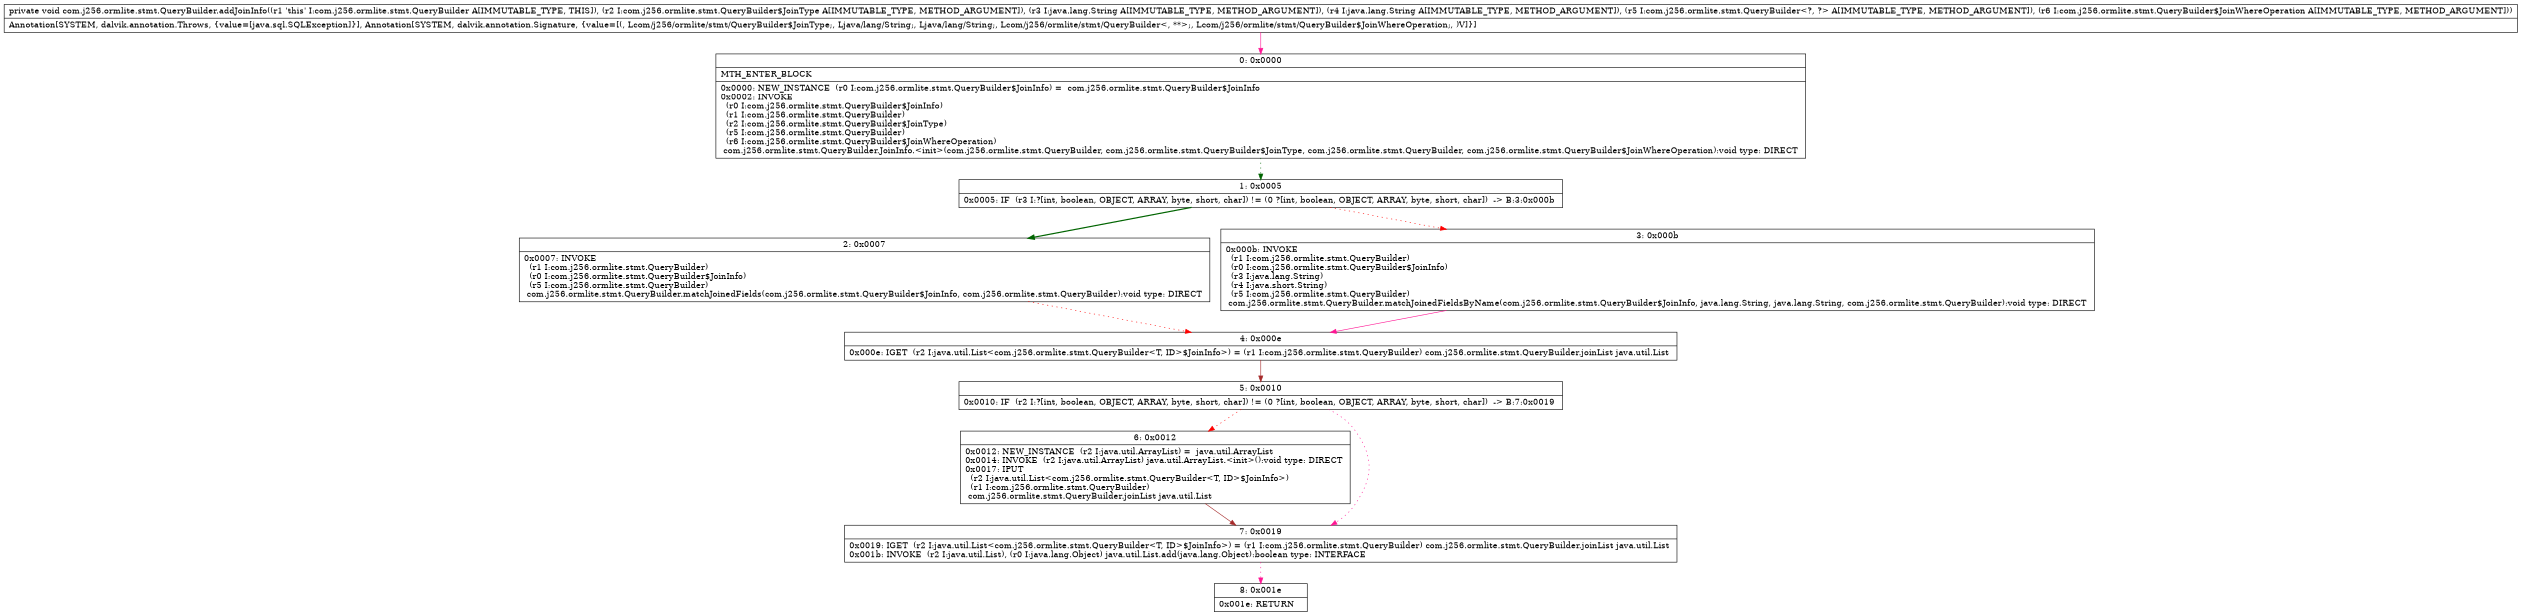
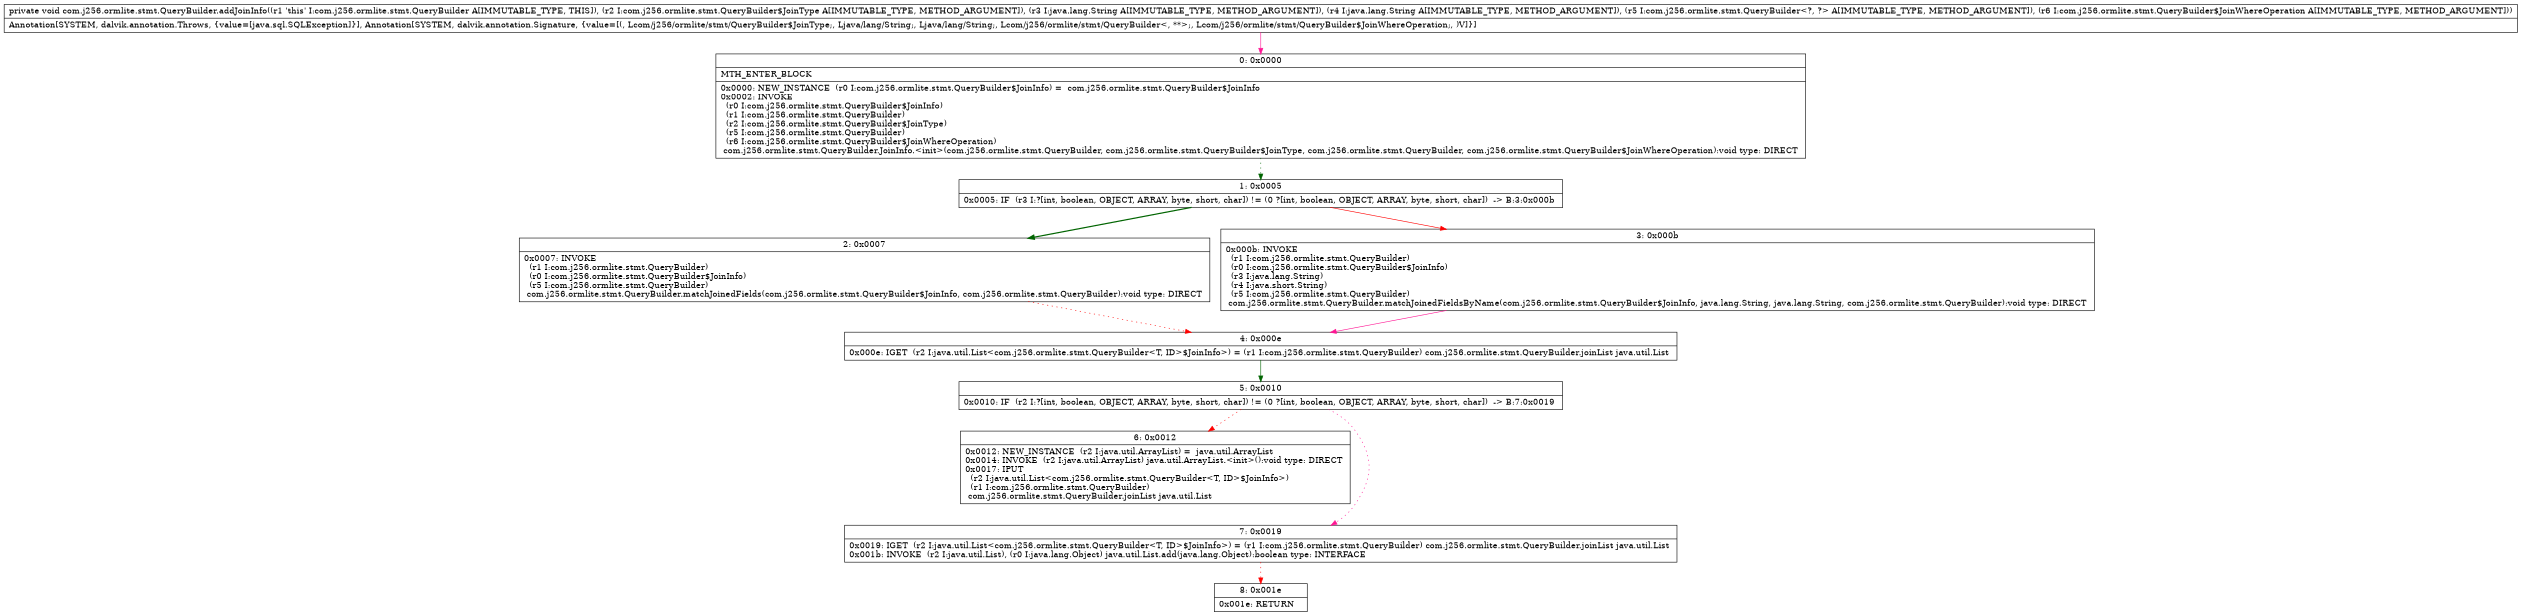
edge "1: 0x0005" -> "3: 0x000b": style dotted -> solid
edge "4: 0x000e" -> "5: 0x0010": color brown -> darkgreen
edge "6: 0x0012" -> "7: 0x0019": removed
edge "7: 0x0019" -> "8: 0x001e": color deeppink -> red
